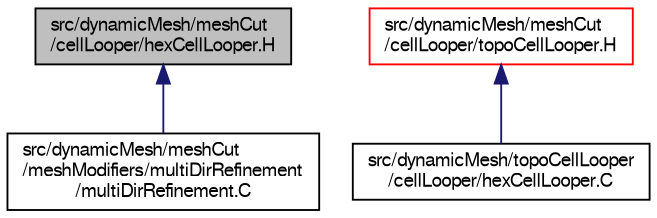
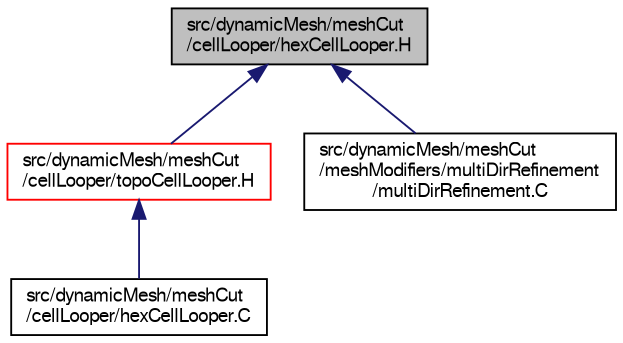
edge "src/dynamicMesh/meshCut /cellLooper/topoCellLooper.H" -> "src/dynamicMesh/meshCut /cellLooper/hexCellLooper.H": added
node "src/dynamicMesh/topoCellLooper /cellLooper/hexCellLooper.C": label "src/dynamicMesh/topoCellLooper /cellLooper/hexCellLooper.C" -> "src/dynamicMesh/meshCut /cellLooper/hexCellLooper.C"
